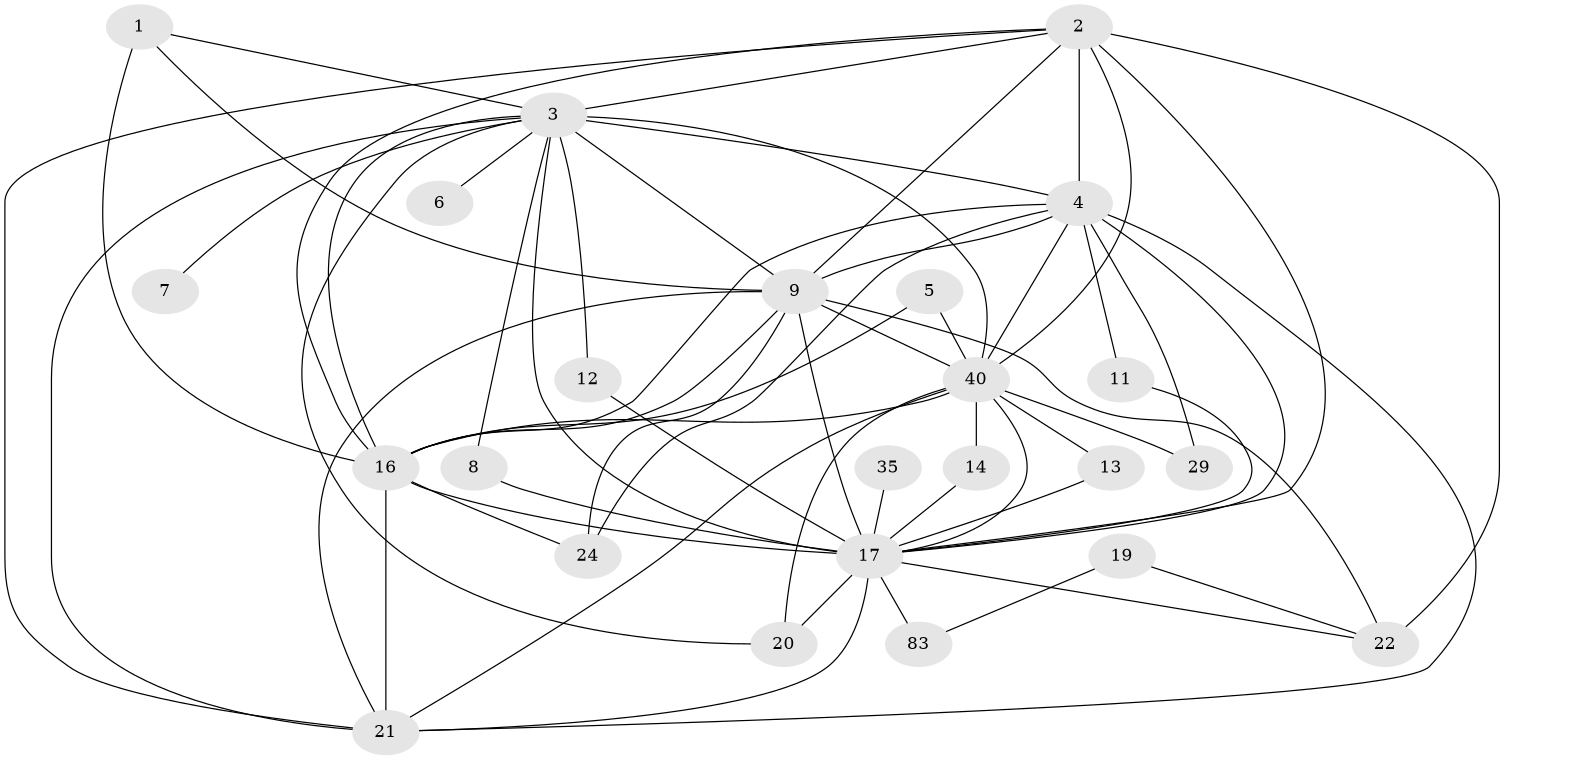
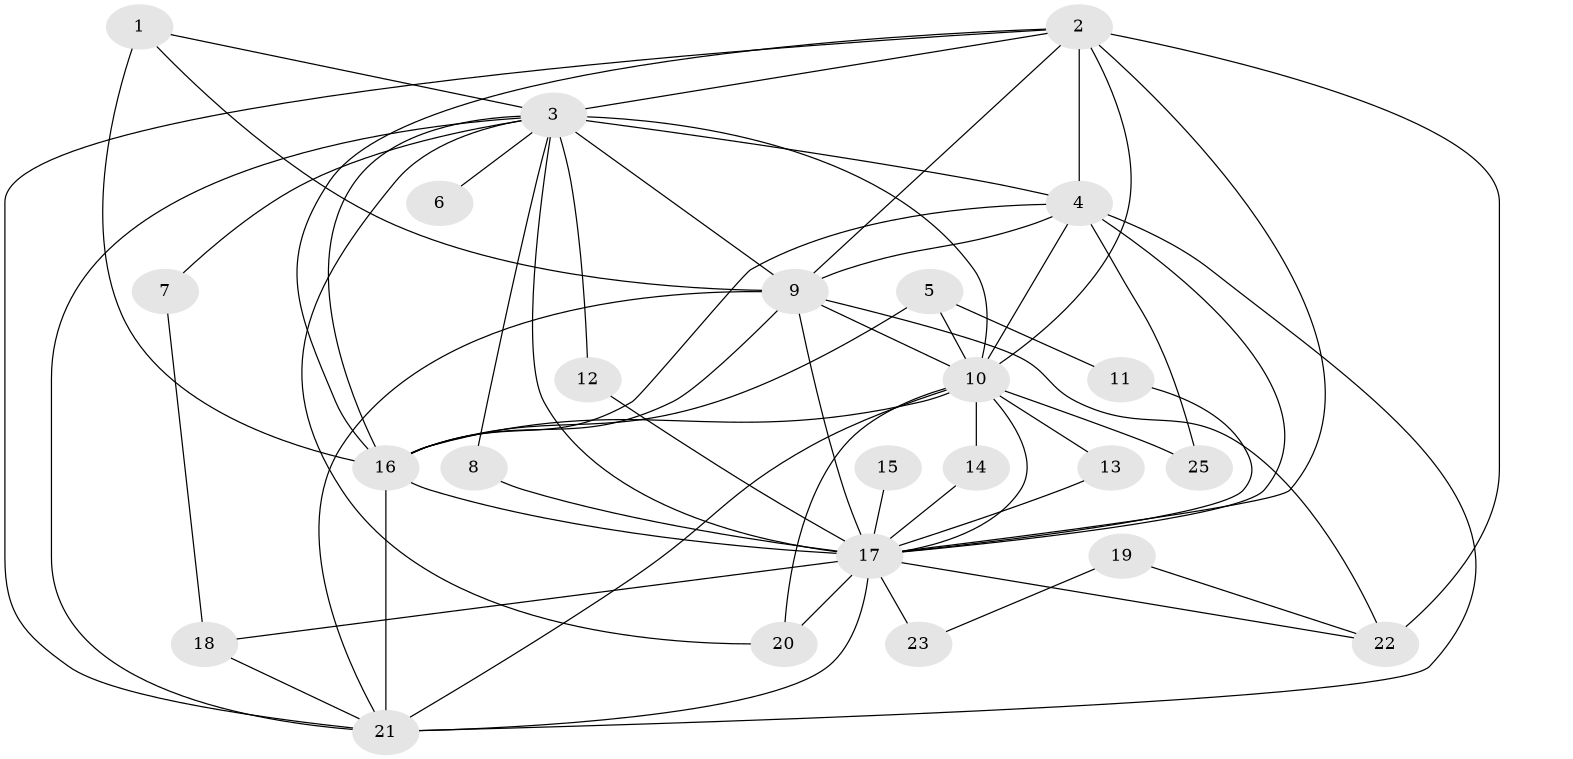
edge "4" -- "11": now "5" -- "11"
node "40": label "40" -> "10"
node "35": label "35" -> "15"
node "29": label "29" -> "25"
node "24": removed
node "18": added
node "83": label "83" -> "23"
